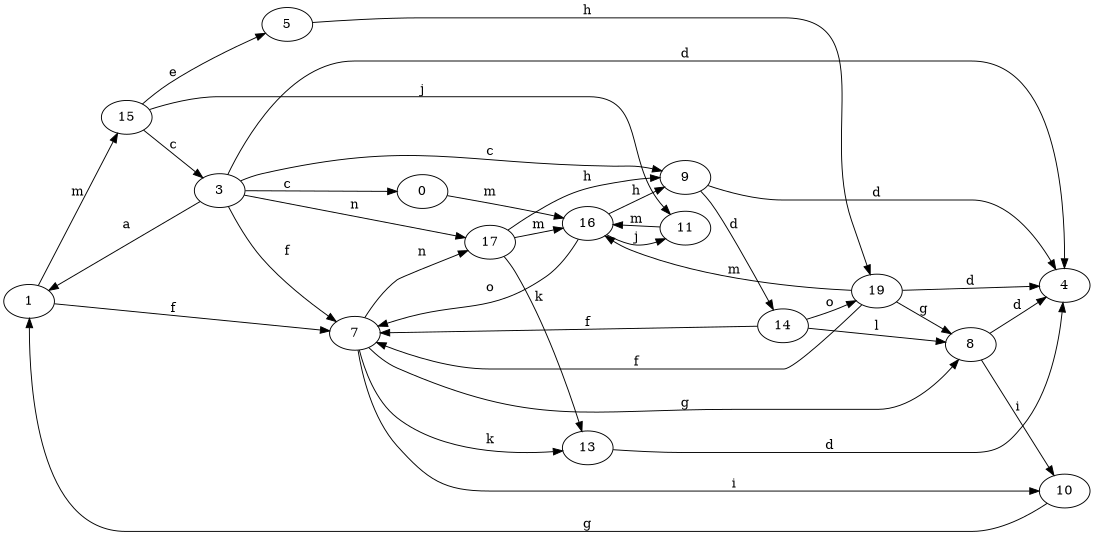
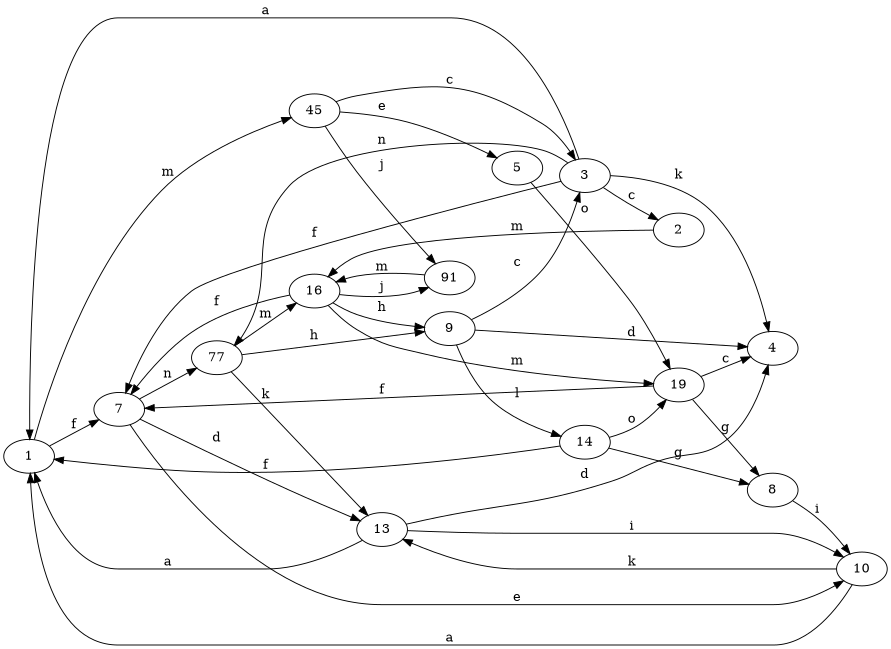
edge "5" -> "19": label "h" -> "o"
edge "3" -> "4": label "d" -> "k"
node "15": label "15" -> "45"
edge "3" -> "9": reversed
node "0": label "0" -> "2"
edge "9" -> "14": label "d" -> "l"
node "11": label "11" -> "91"
node "17": label "17" -> "77"
edge "19" -> "16": reversed
edge "19" -> "4": label "d" -> "c"
edge "16" -> "7": label "o" -> "f"
edge "8" -> "4": removed, label "d"
edge "14" -> "8": label "l" -> "g"
edge "14" -> "7": now "14" -> "1"
edge "7" -> "8": removed, label "g"
edge "7" -> "13": label "k" -> "d"
edge "7" -> "10": label "i" -> "e"
edge "10" -> "1": label "g" -> "a"
edge "13" -> "10": added, label "i"
edge "13" -> "1": added, label "a"
edge "10" -> "13": added, label "k"
